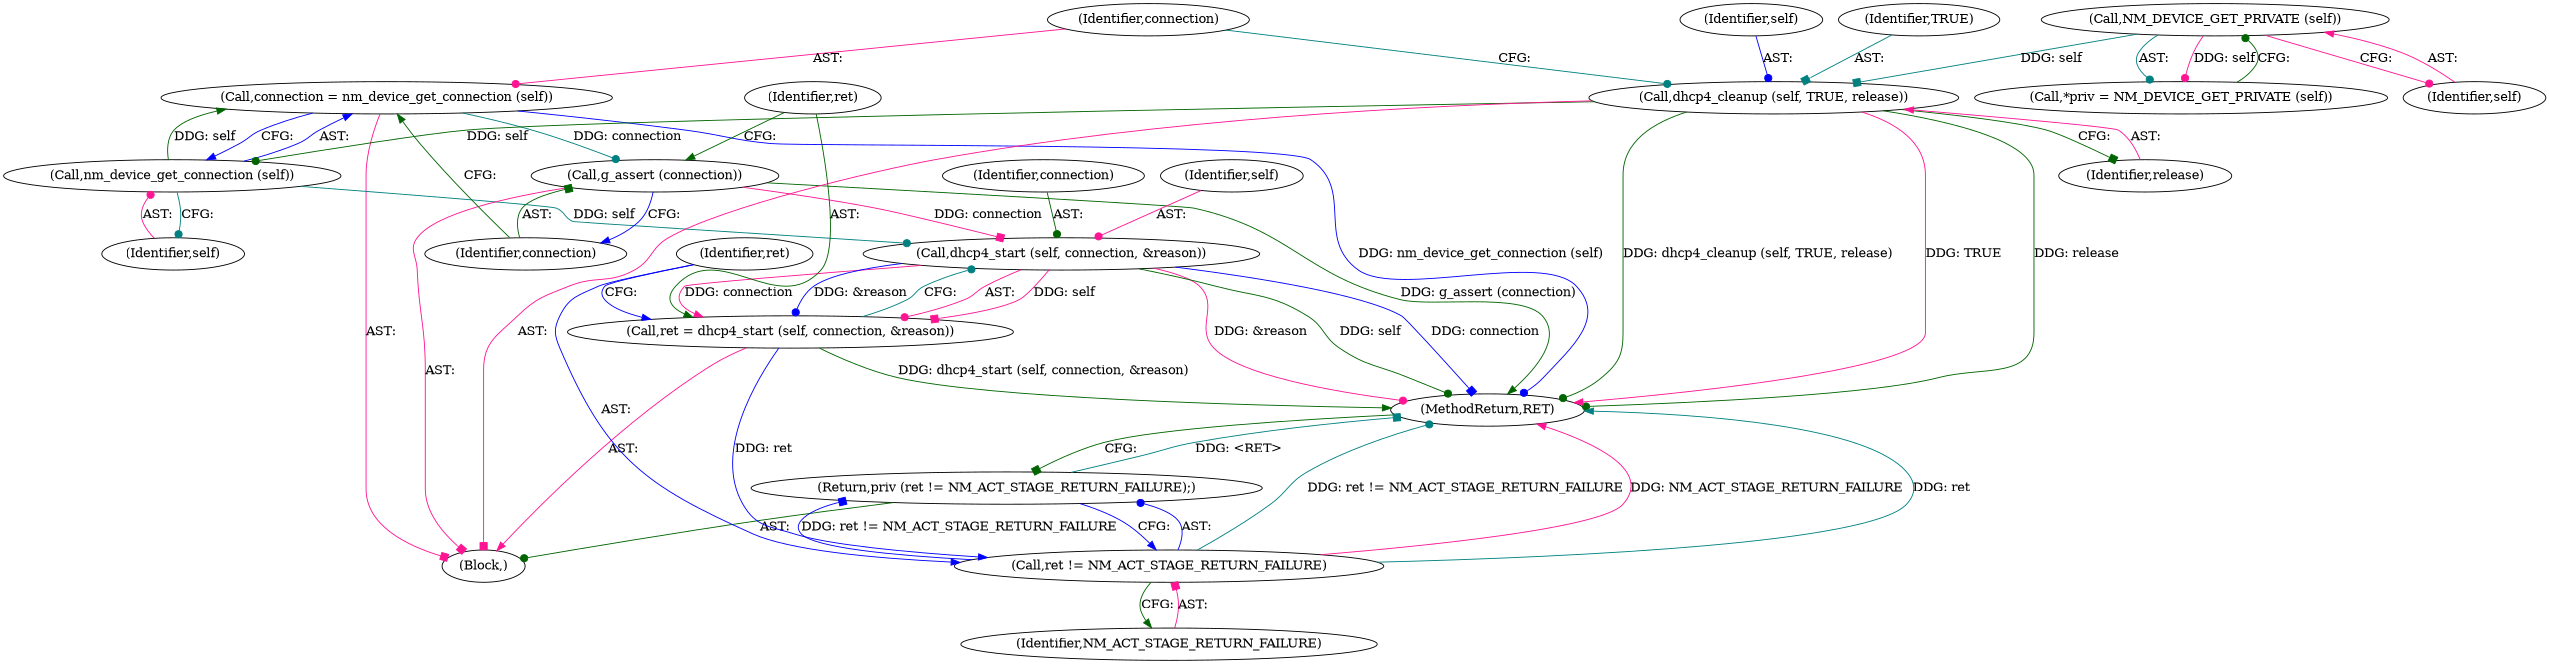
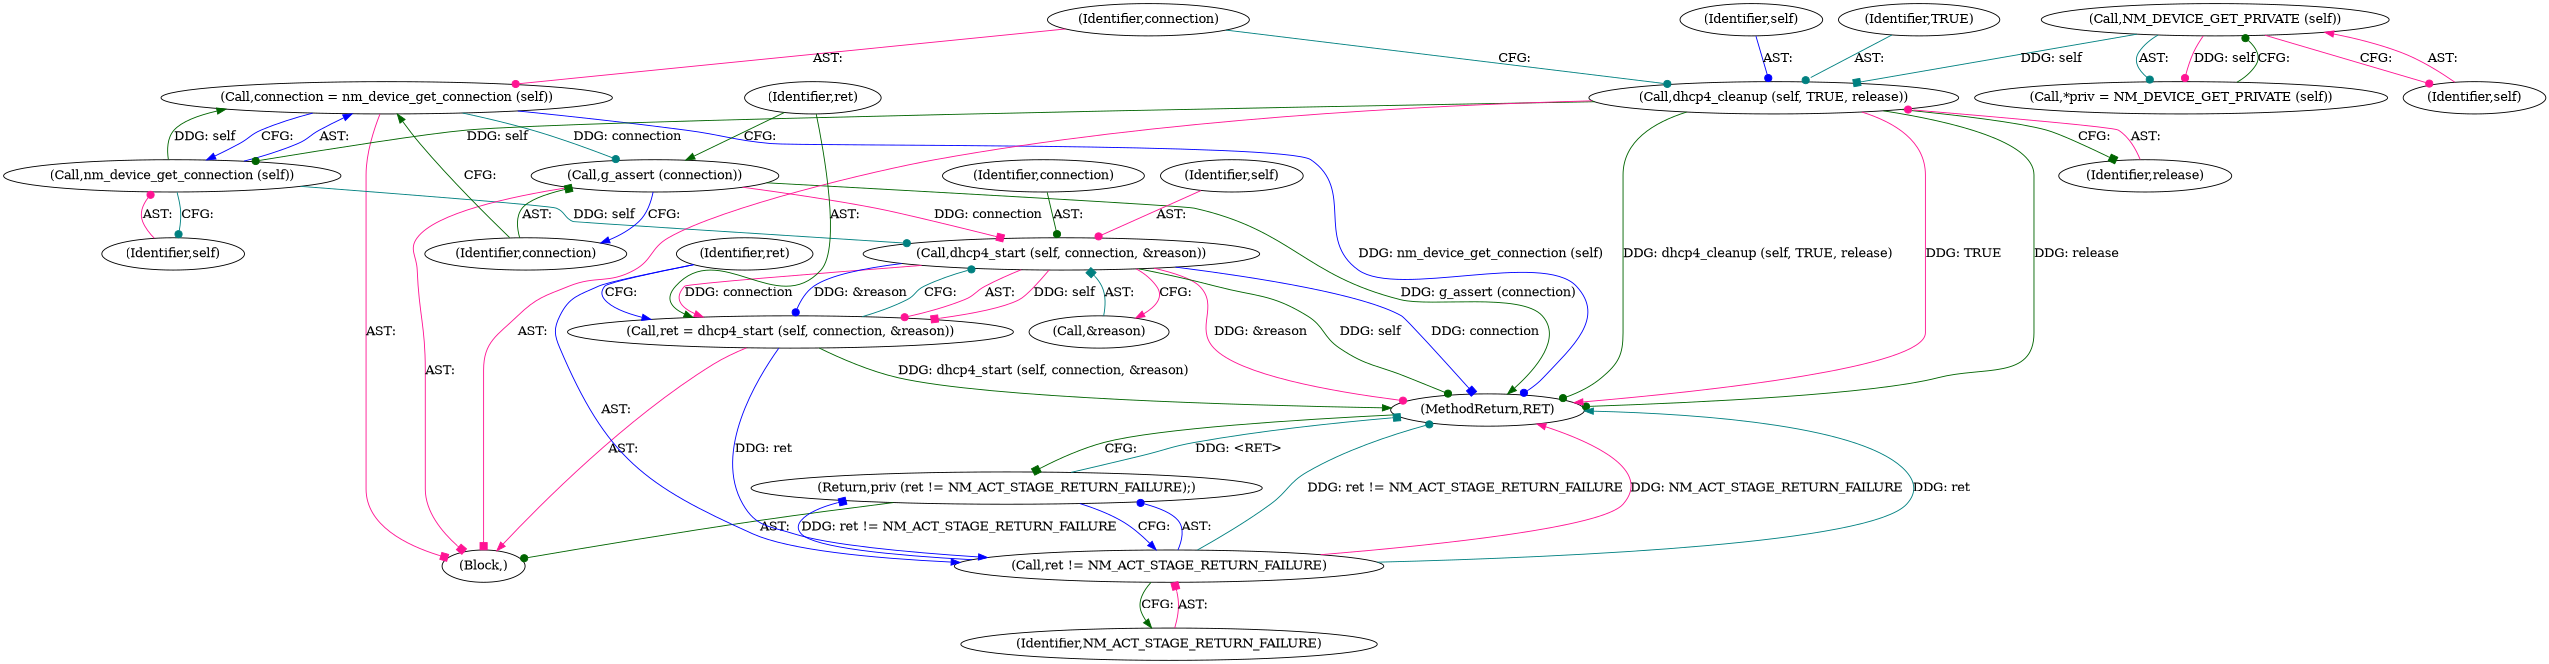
edge "(Identifier,TRUE)" -> "(Call,dhcp4_cleanup (self, TRUE, release))": arrowhead box -> dot
edge "(Identifier,release)" -> "(Call,dhcp4_cleanup (self, TRUE, release))": arrowhead normal -> dot
node "(Call,&reason)": added
